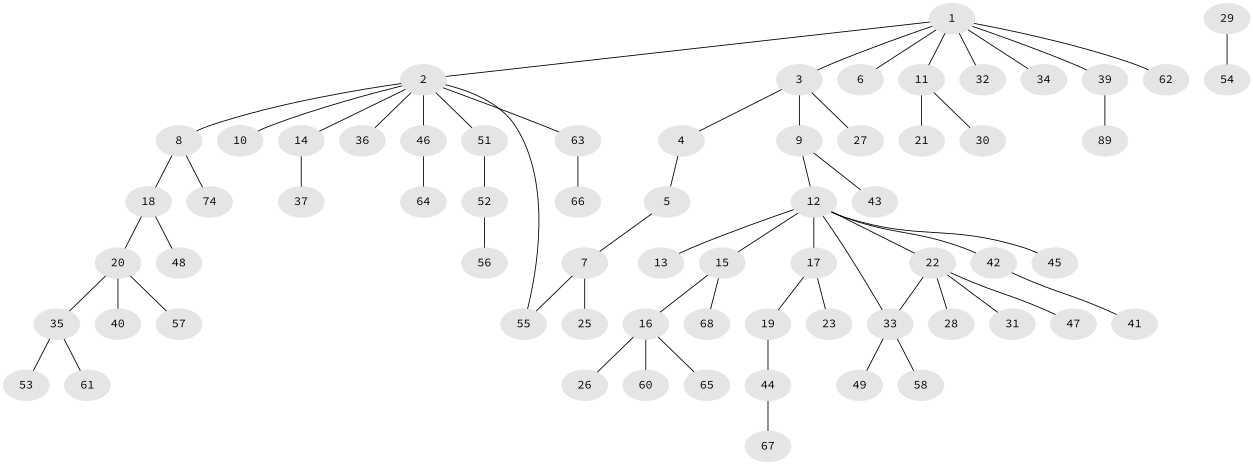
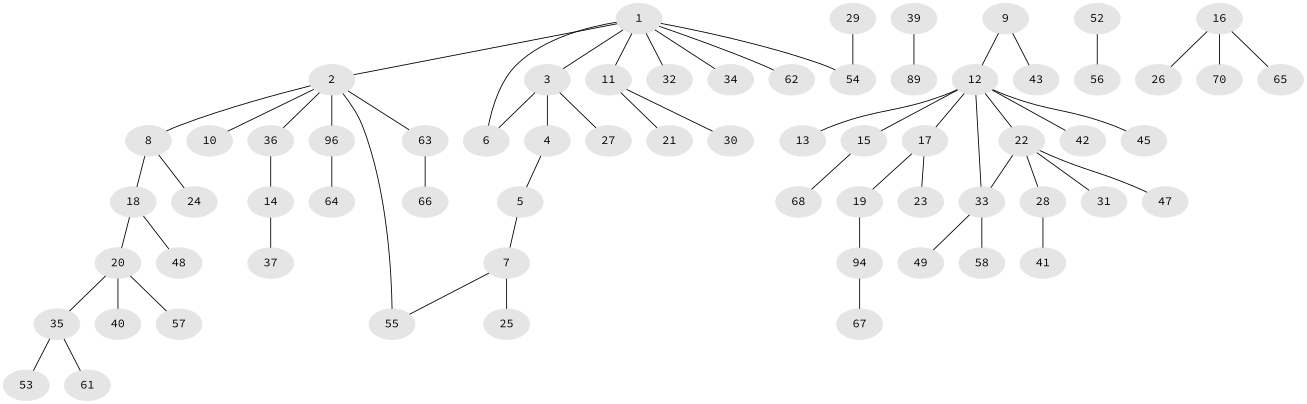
edge "1" -- "39": now "1" -- "54"
edge "2" -- "14": now "36" -- "14"
edge "3" -- "9": now "3" -- "6"
node "46": label "46" -> "96"
node "51": removed
node "74": label "74" -> "24"
edge "15" -- "16": removed
edge "42" -- "41": now "28" -- "41"
node "60": label "60" -> "70"
node "44": label "44" -> "94"
